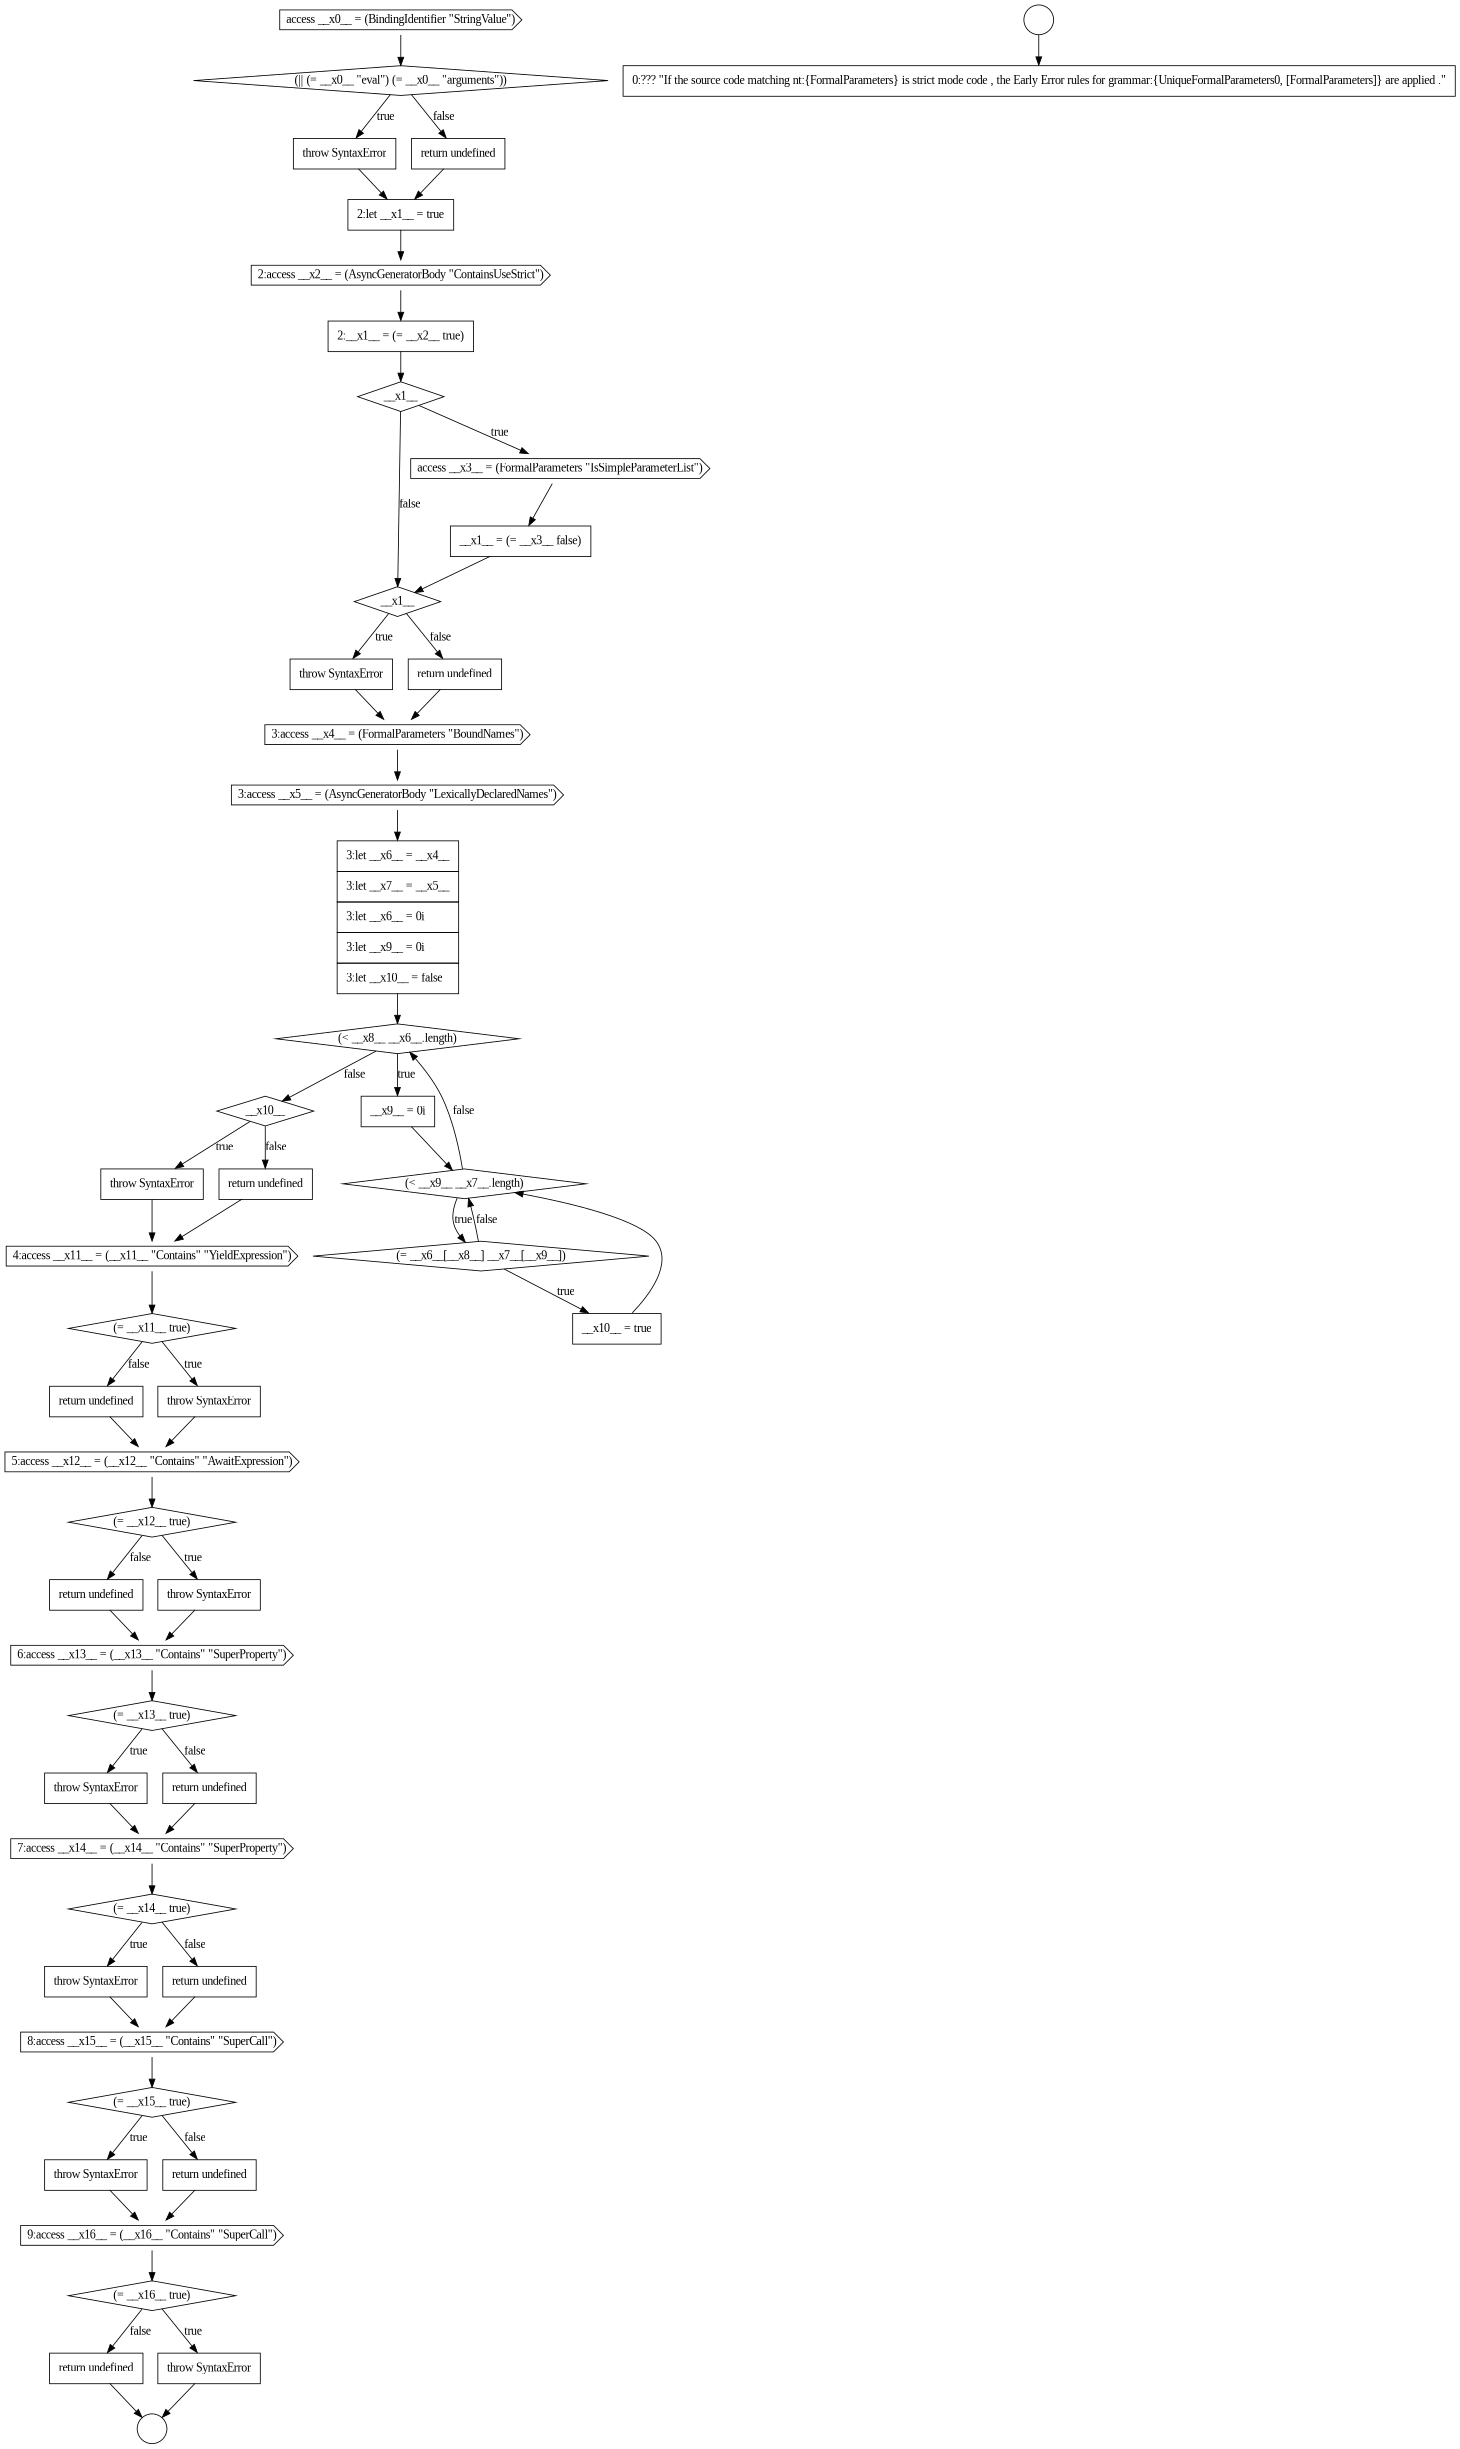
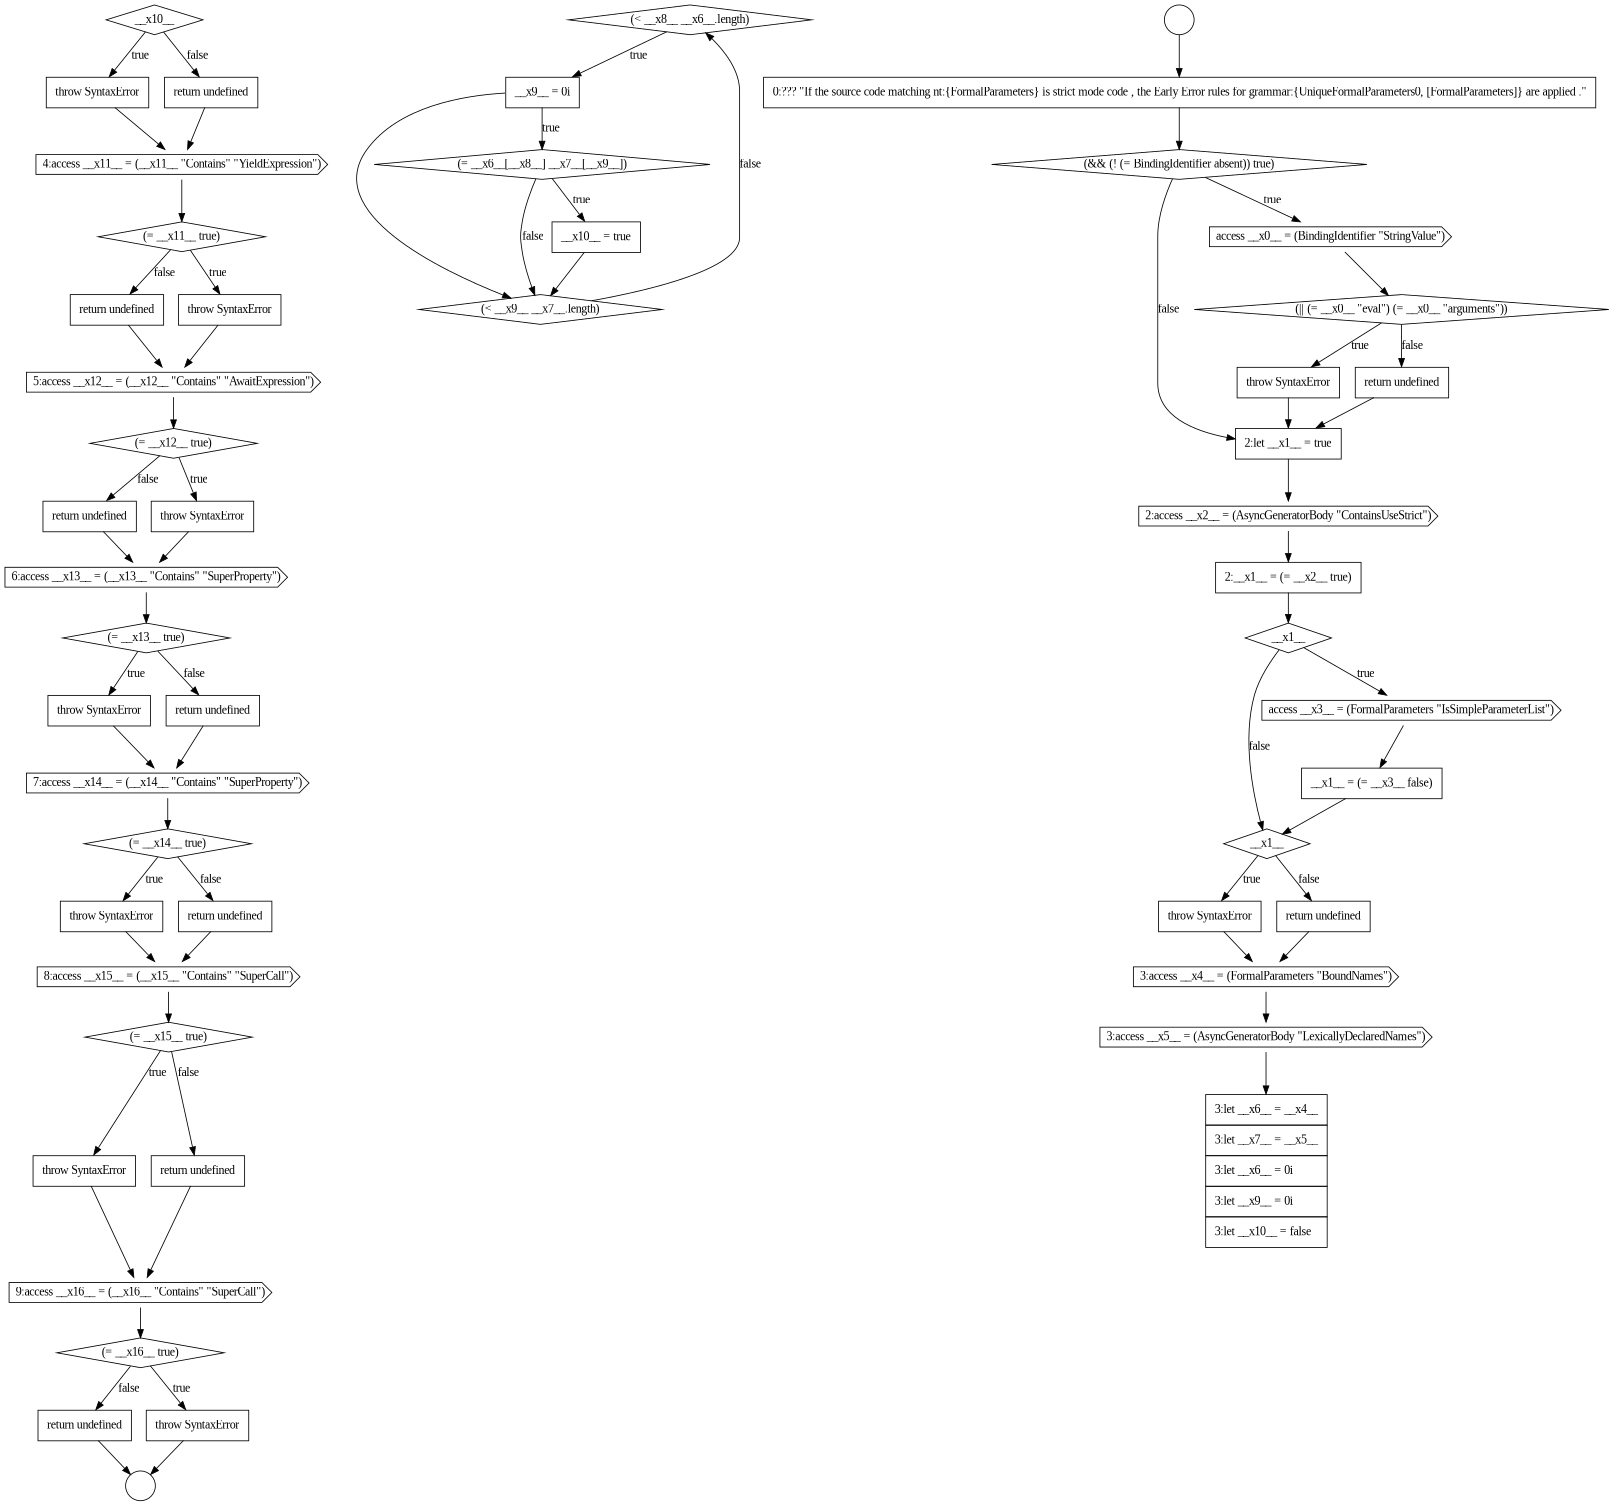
node "(&& (! (= BindingIdentifier absent)) true)": added
edge "3:let __x6__ = __x4__" -> "(< __x8__ __x6__.length)": removed
edge "(< __x8__ __x6__.length)" -> "__x10__": removed, label "false"
edge "(< __x9__ __x7__.length)" -> "(= __x6__[__x8__] __x7__[__x9__])": now "__x9__ = 0i" -> "(= __x6__[__x8__] __x7__[__x9__])"
